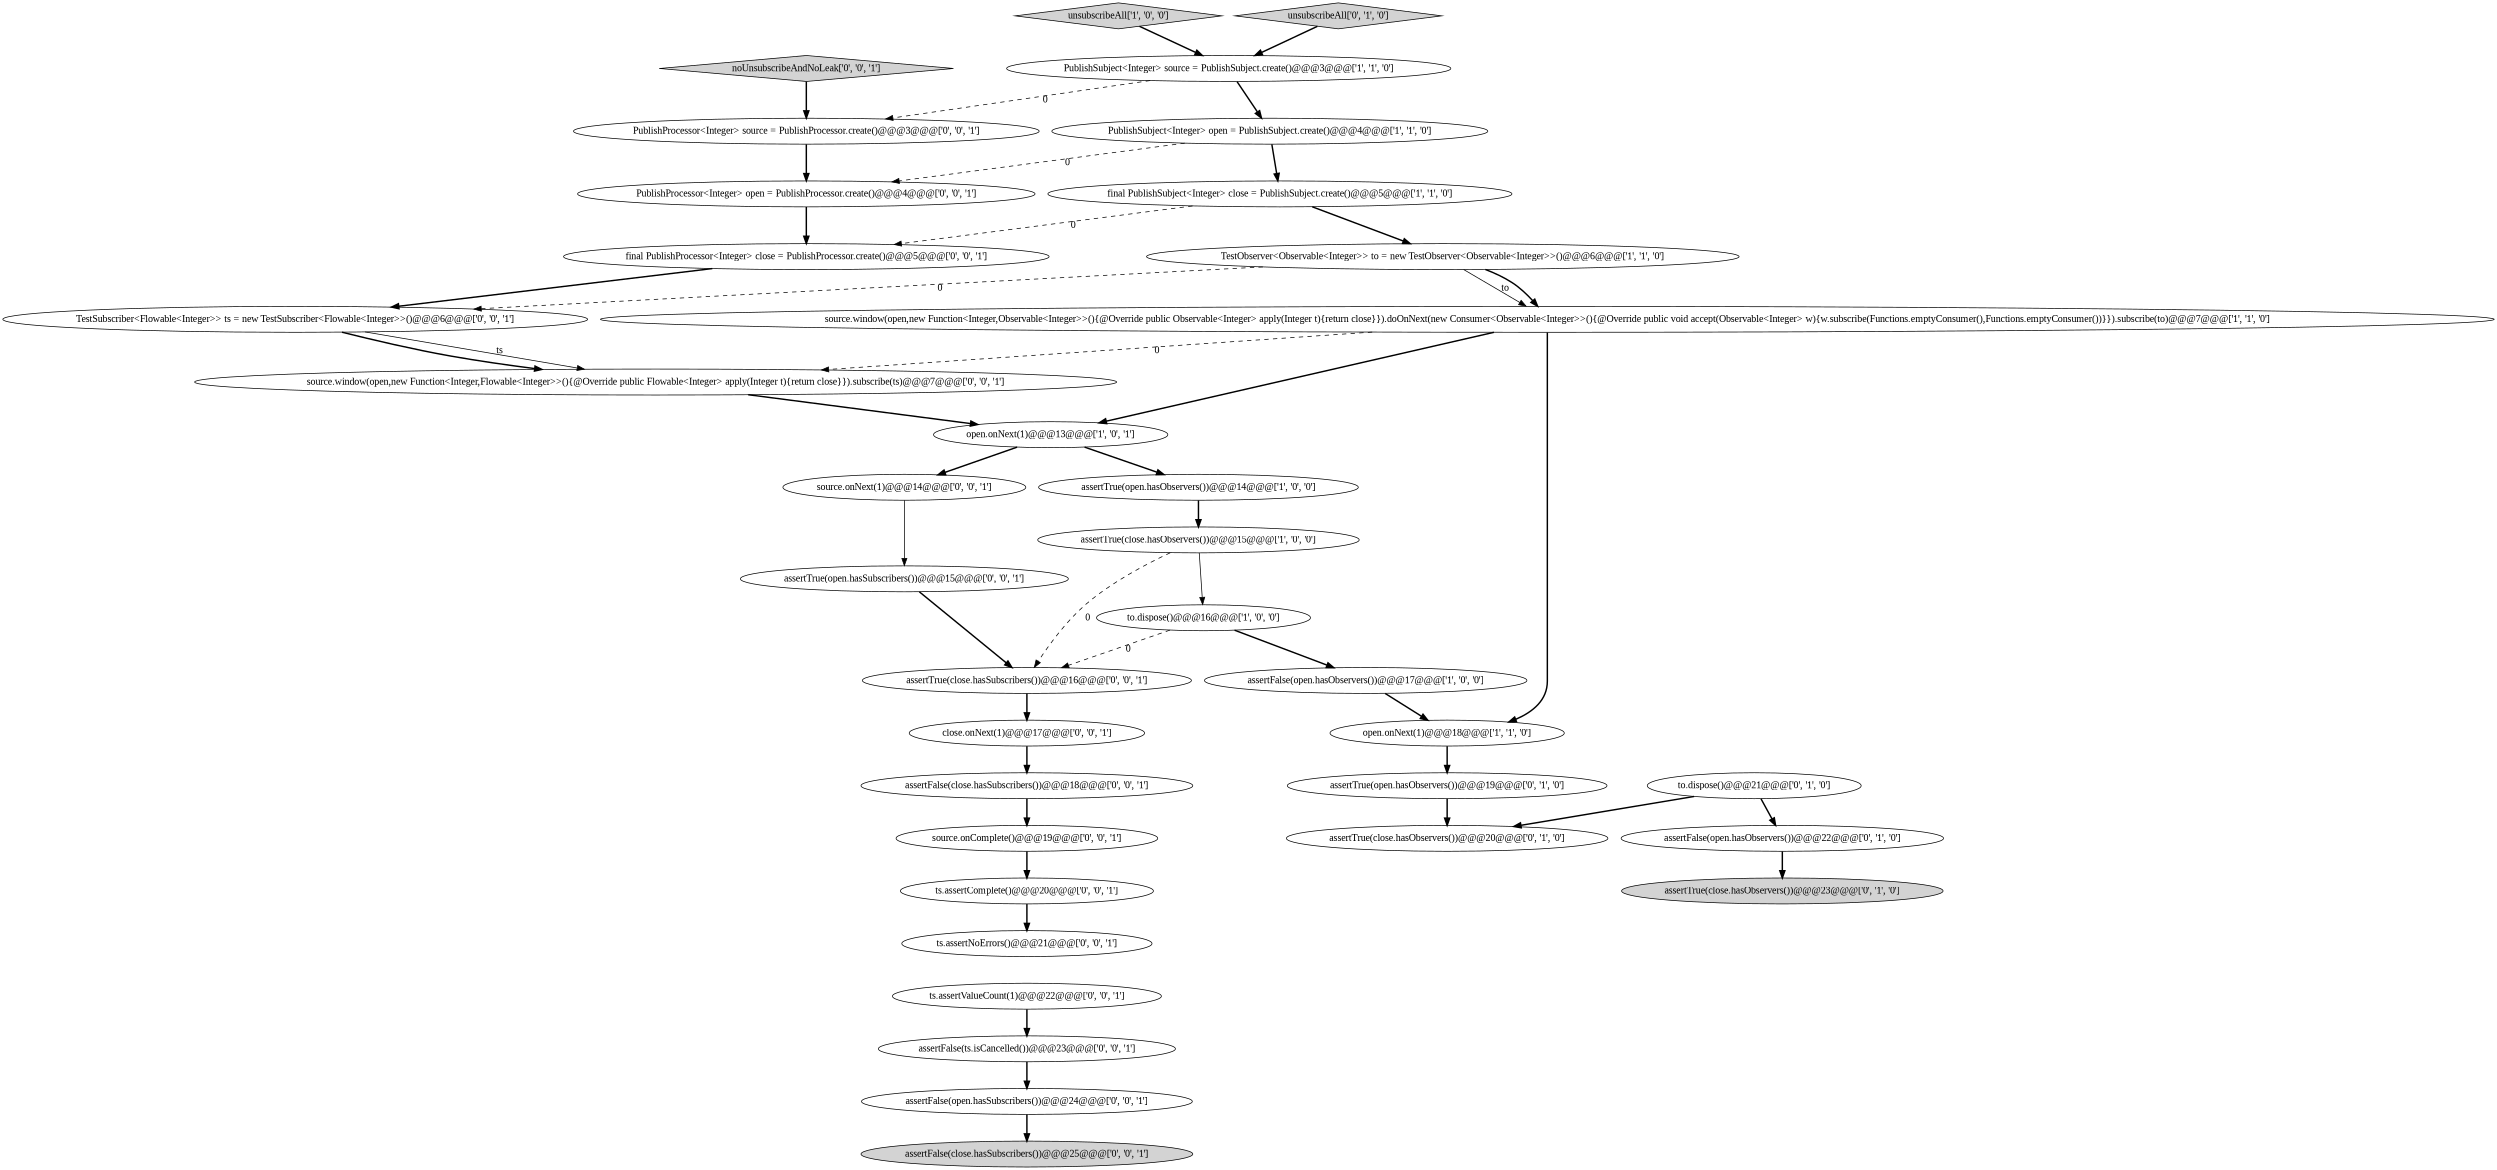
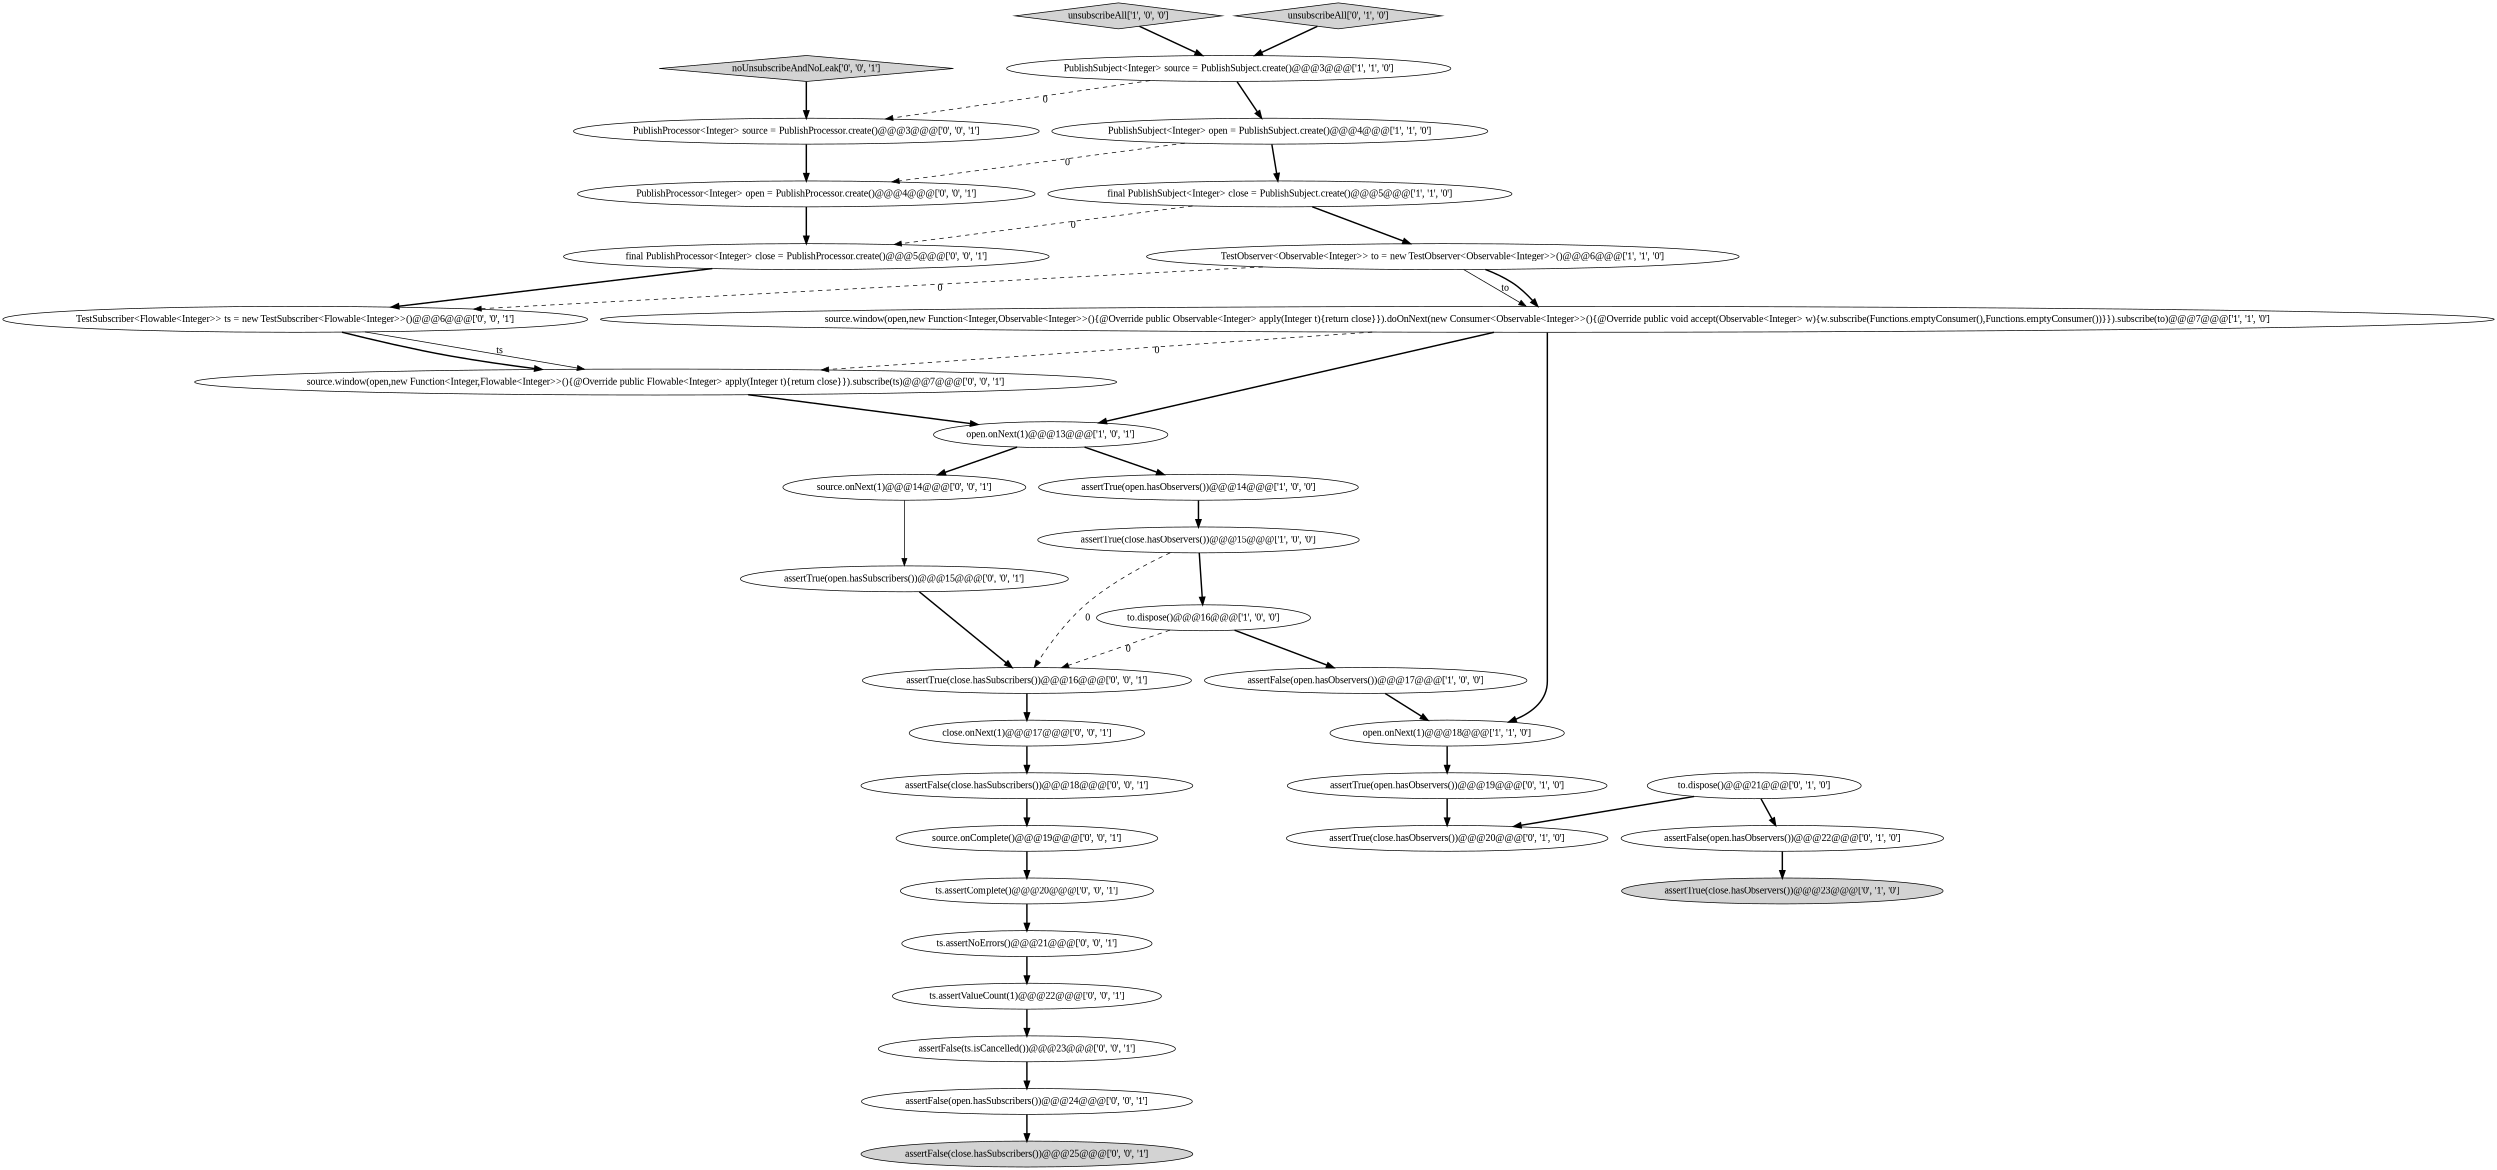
edge "assertTrue(close.hasObservers())@@@15@@@['1', '0', '0']" -> "to.dispose()@@@16@@@['1', '0', '0']": style solid -> bold
edge "ts.assertNoErrors()@@@21@@@['0', '0', '1']" -> "ts.assertValueCount(1)@@@22@@@['0', '0', '1']": added
